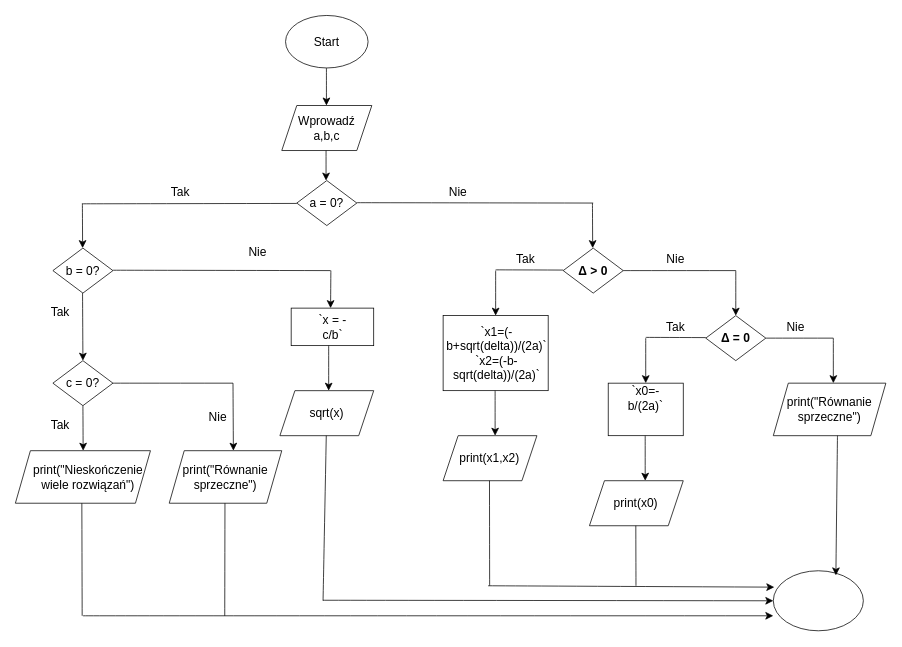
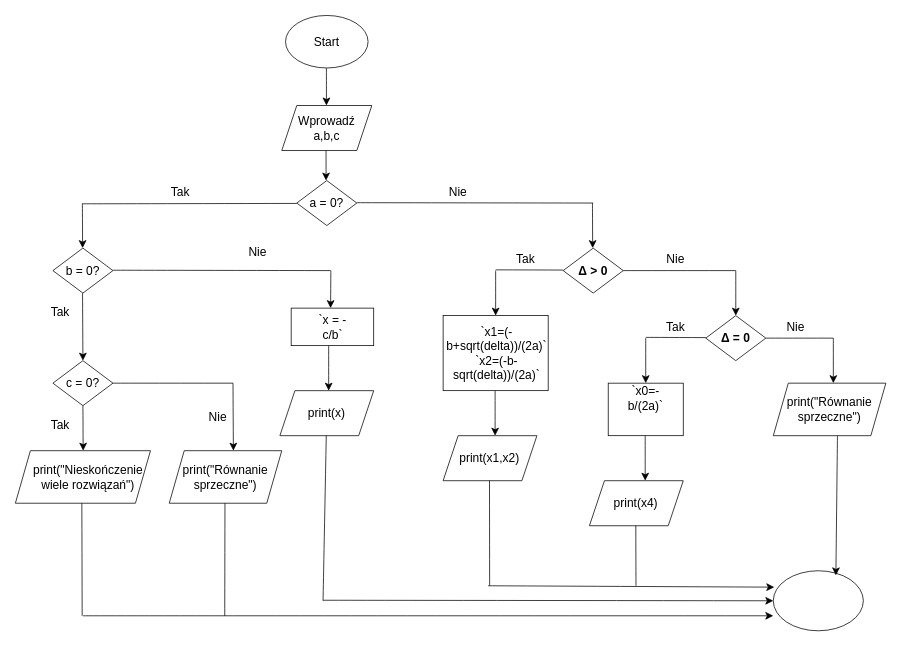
node "sqrt(x)": label "sqrt(x)" -> "print(x)"
node "print(x0)": label "print(x0)" -> "print(x4)"
